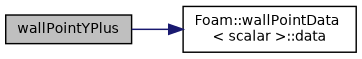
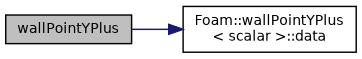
node "Foam::wallPointData < scalar >::data": label "Foam::wallPointData < scalar >::data" -> "Foam::wallPointYPlus < scalar >::data"
